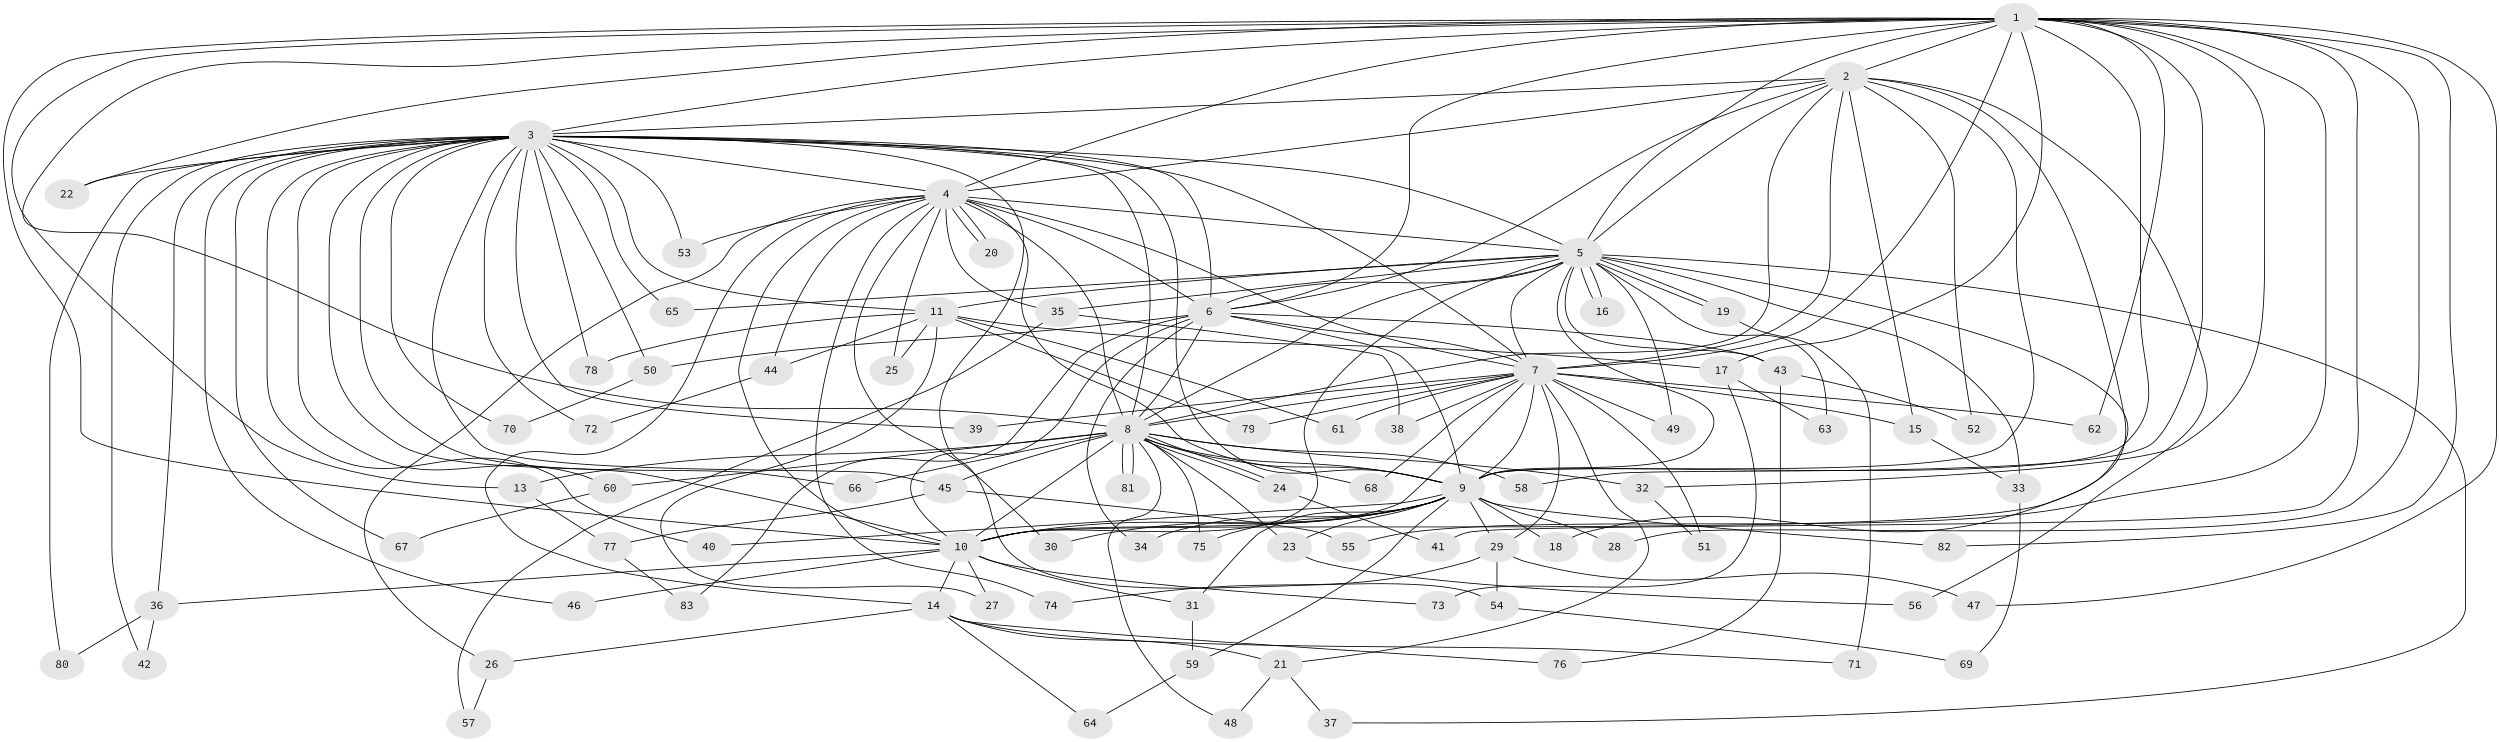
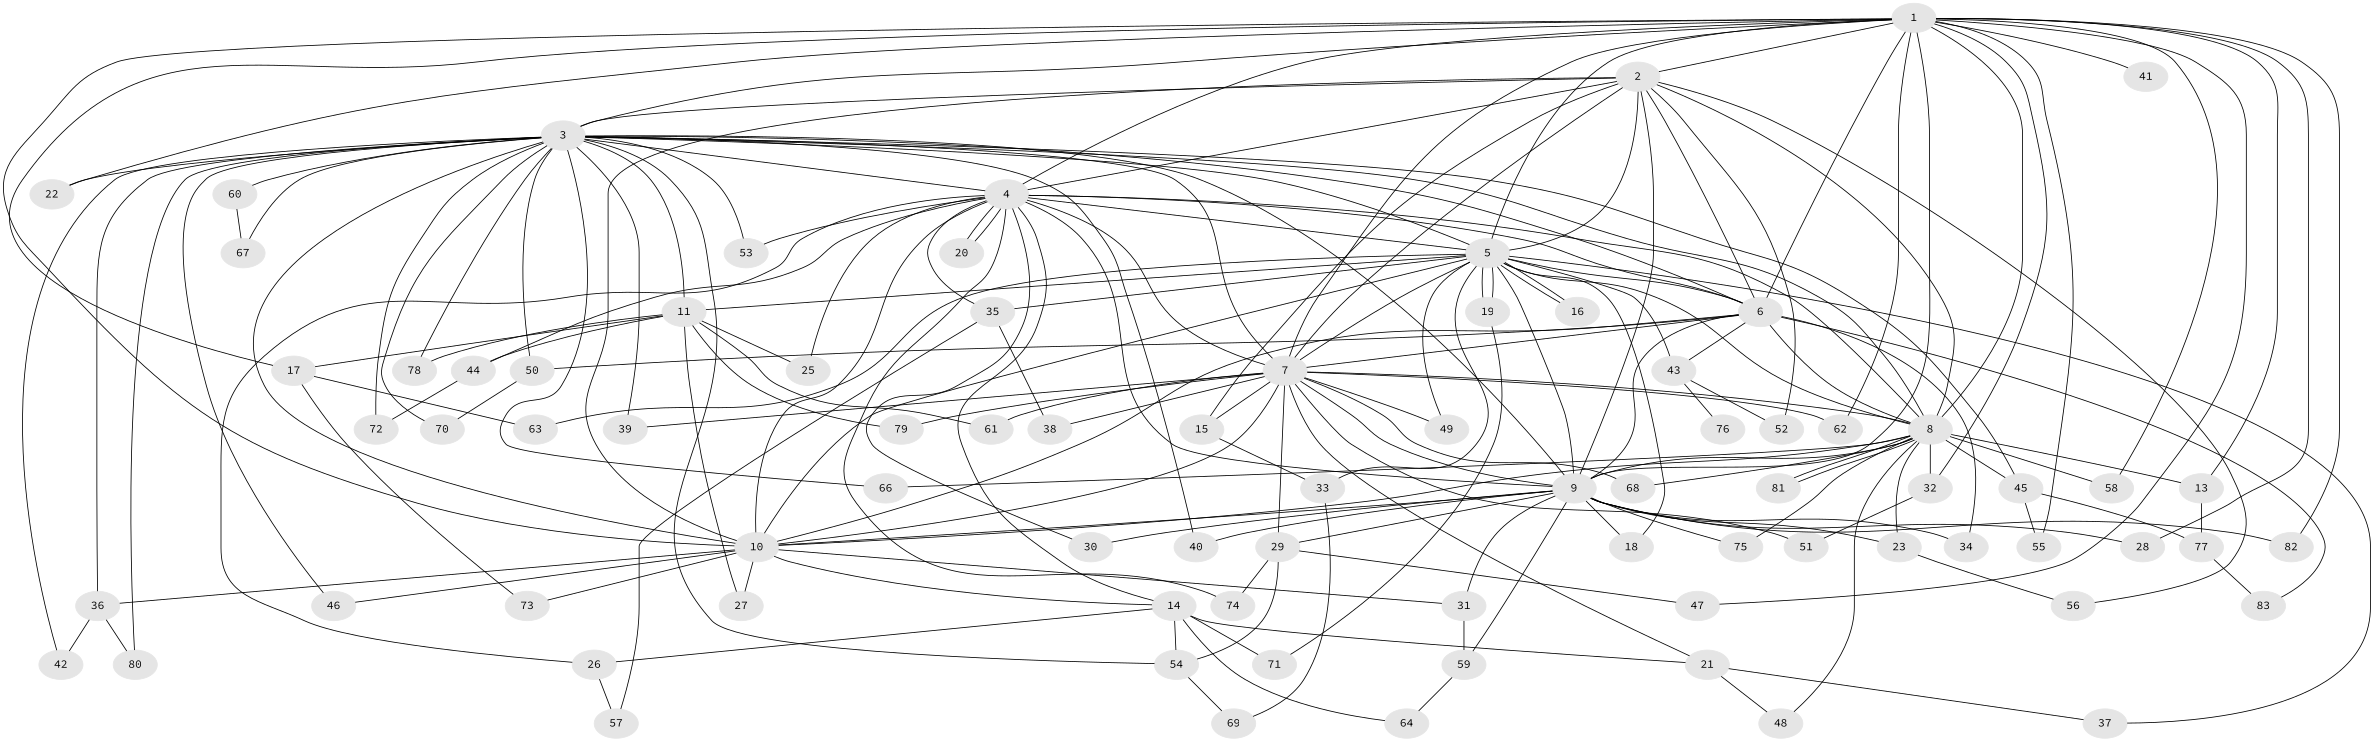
node "65": removed
edge "8" -- "60": removed
node "24": removed
edge "14" -- "76": now "14" -- "54"
